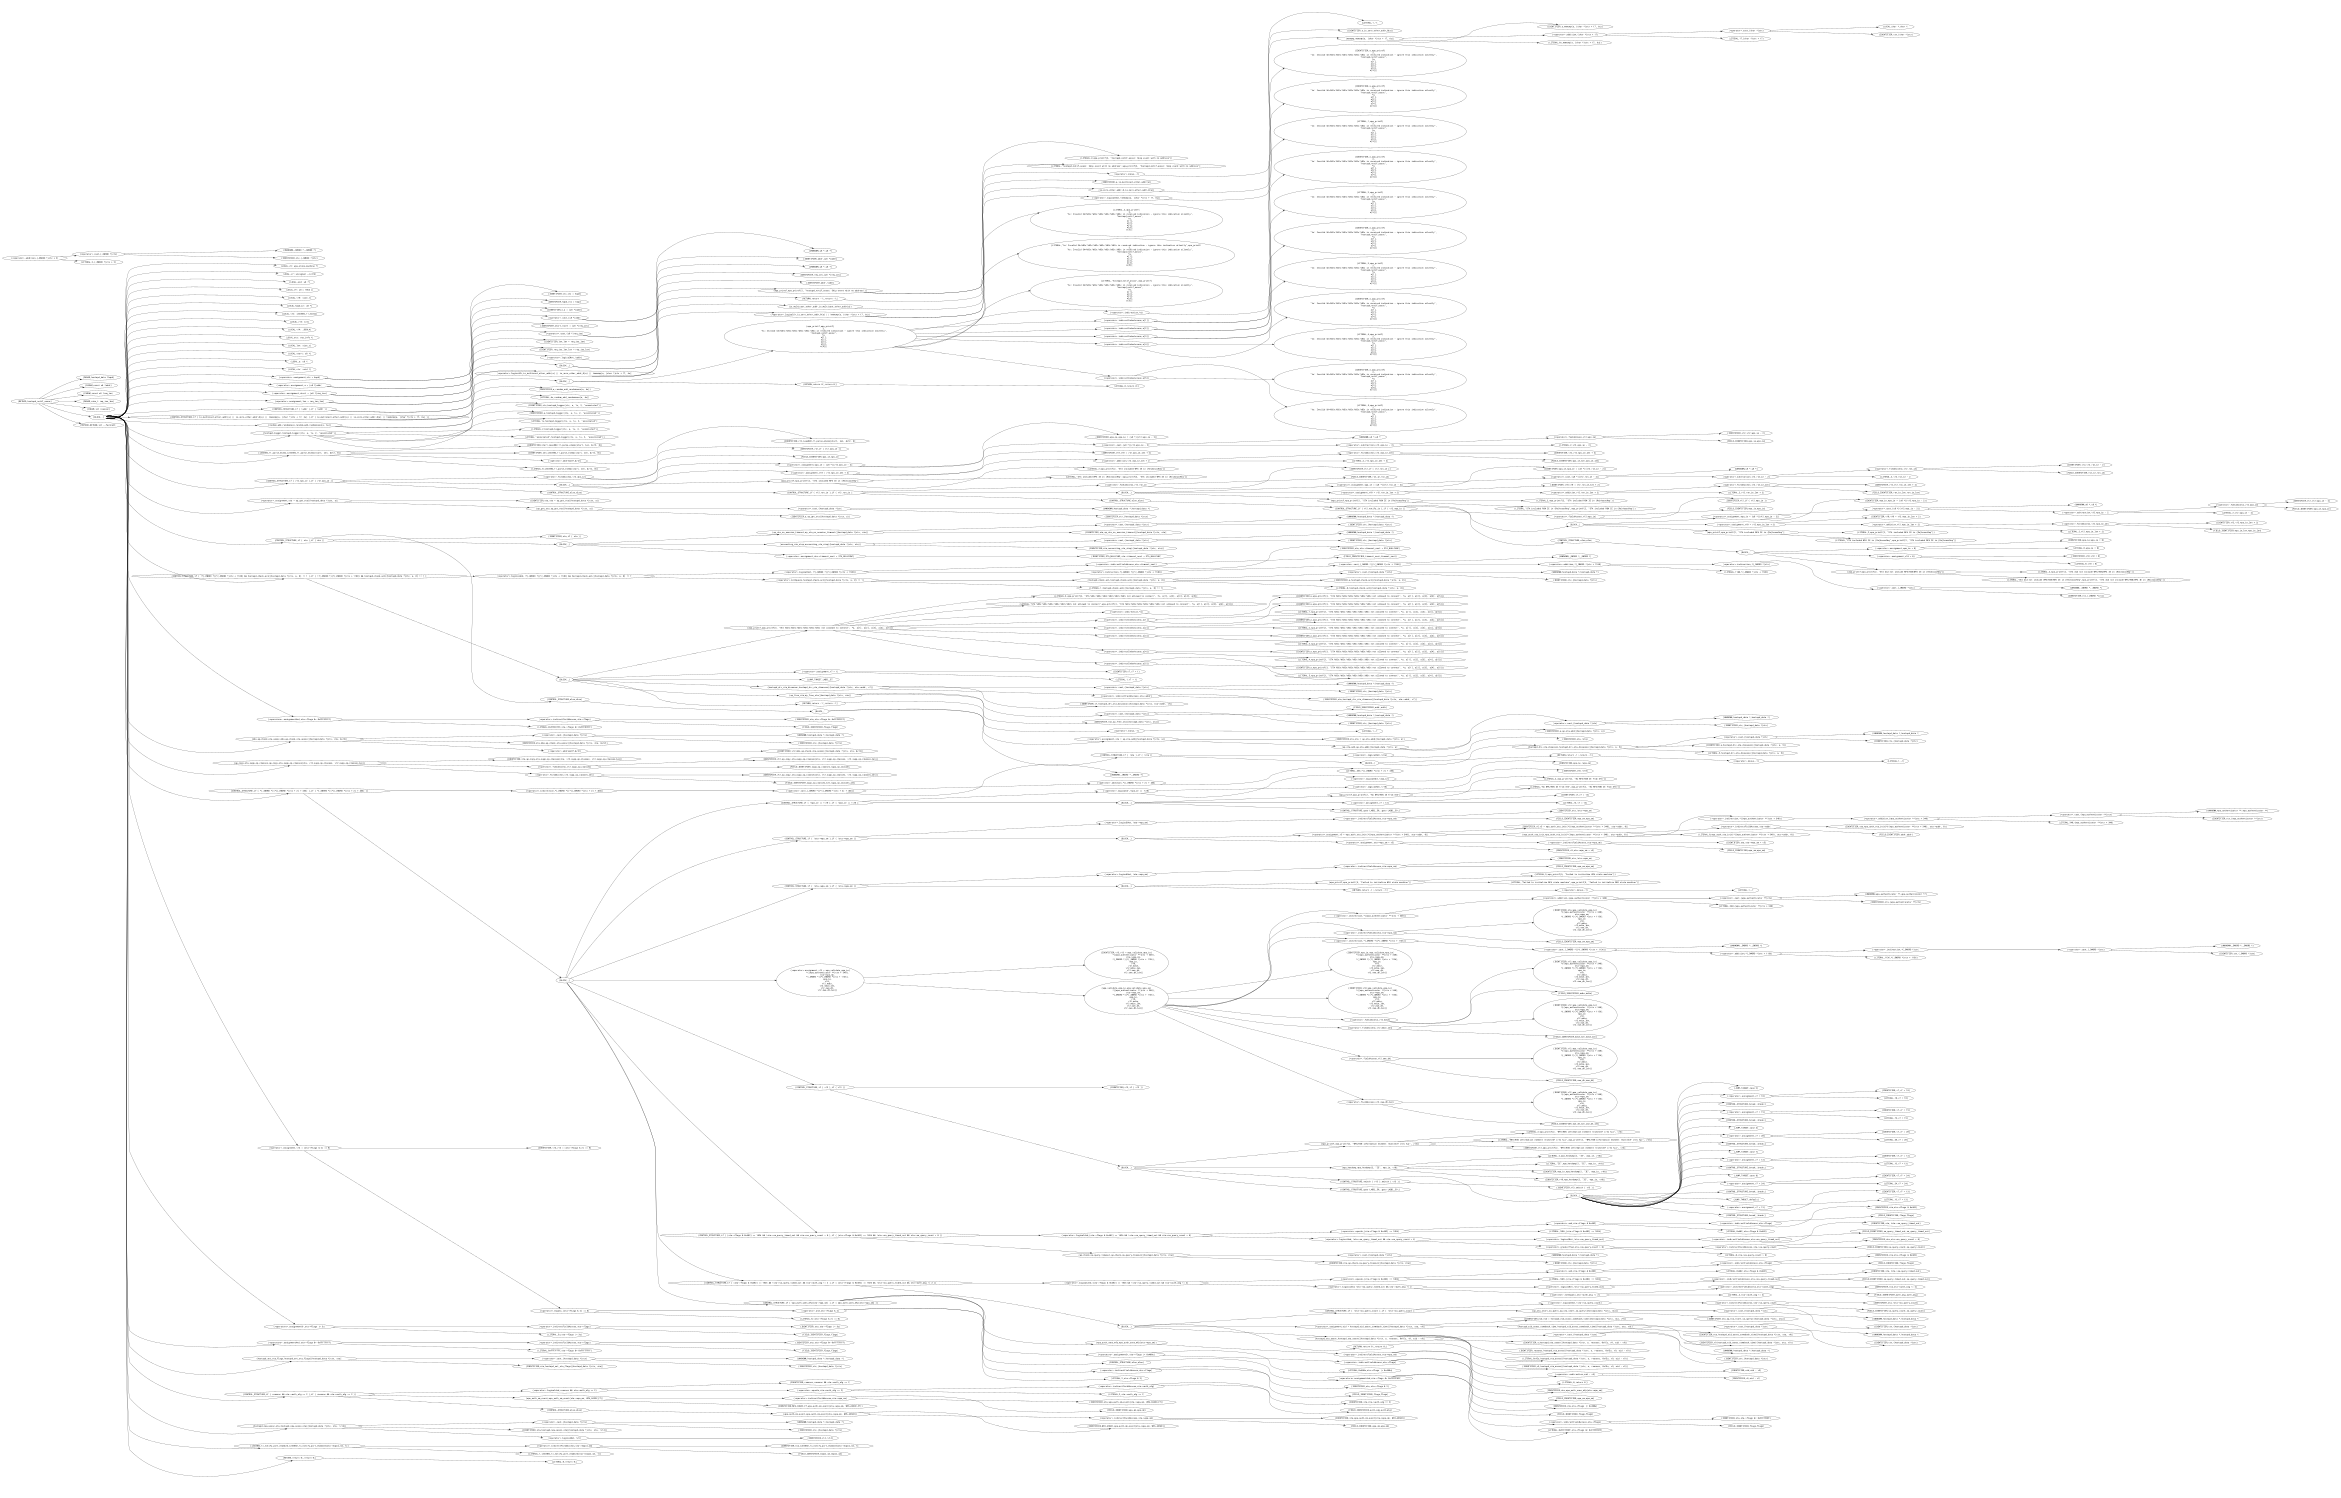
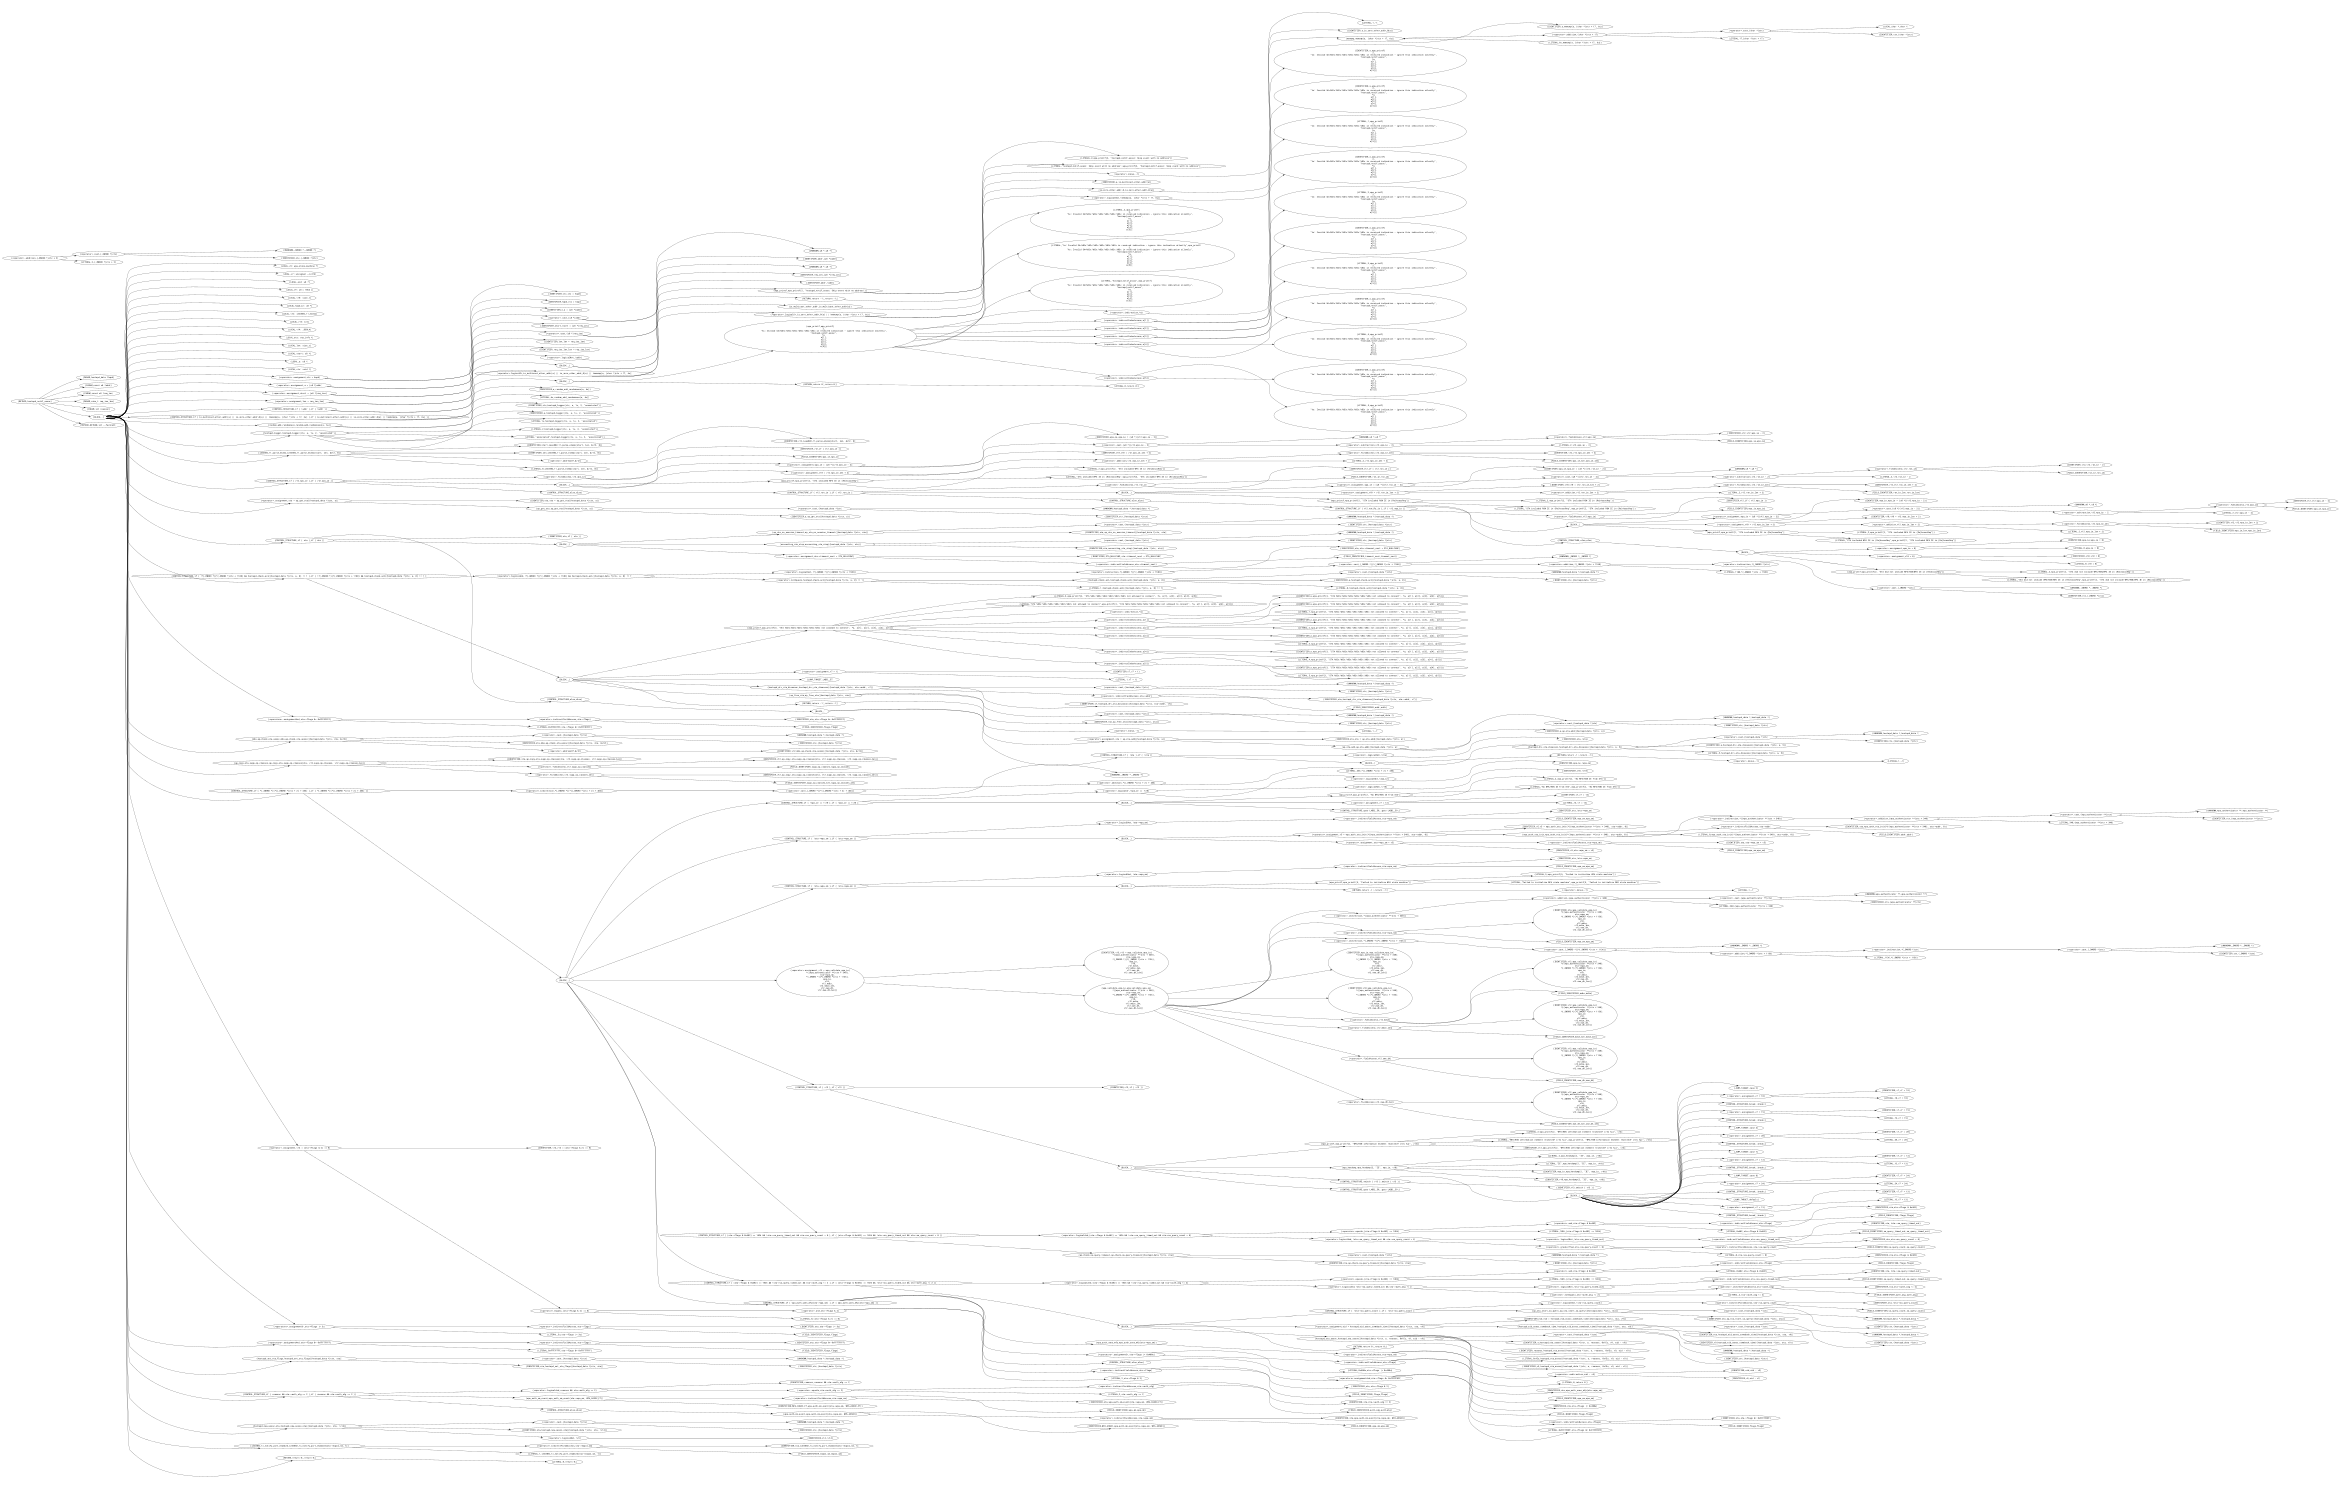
edge "(memcmp,memcmp(a, (char *)ctx + 17, 6u))" -> "(LITERAL,6u,memcmp(a, (char *)ctx + 17, 6u))": reversed
edge "(<operator>.logicalNot,!*(_DWORD *)(*(_DWORD *)ctx + 1108))" -> "(<operator>.indirectFieldAccess,sta->timeout_next)": now "(<operator>.assignment,sta->timeout_next = STA_NULLFUNC)" -> "(<operator>.indirectFieldAccess,sta->timeout_next)"
